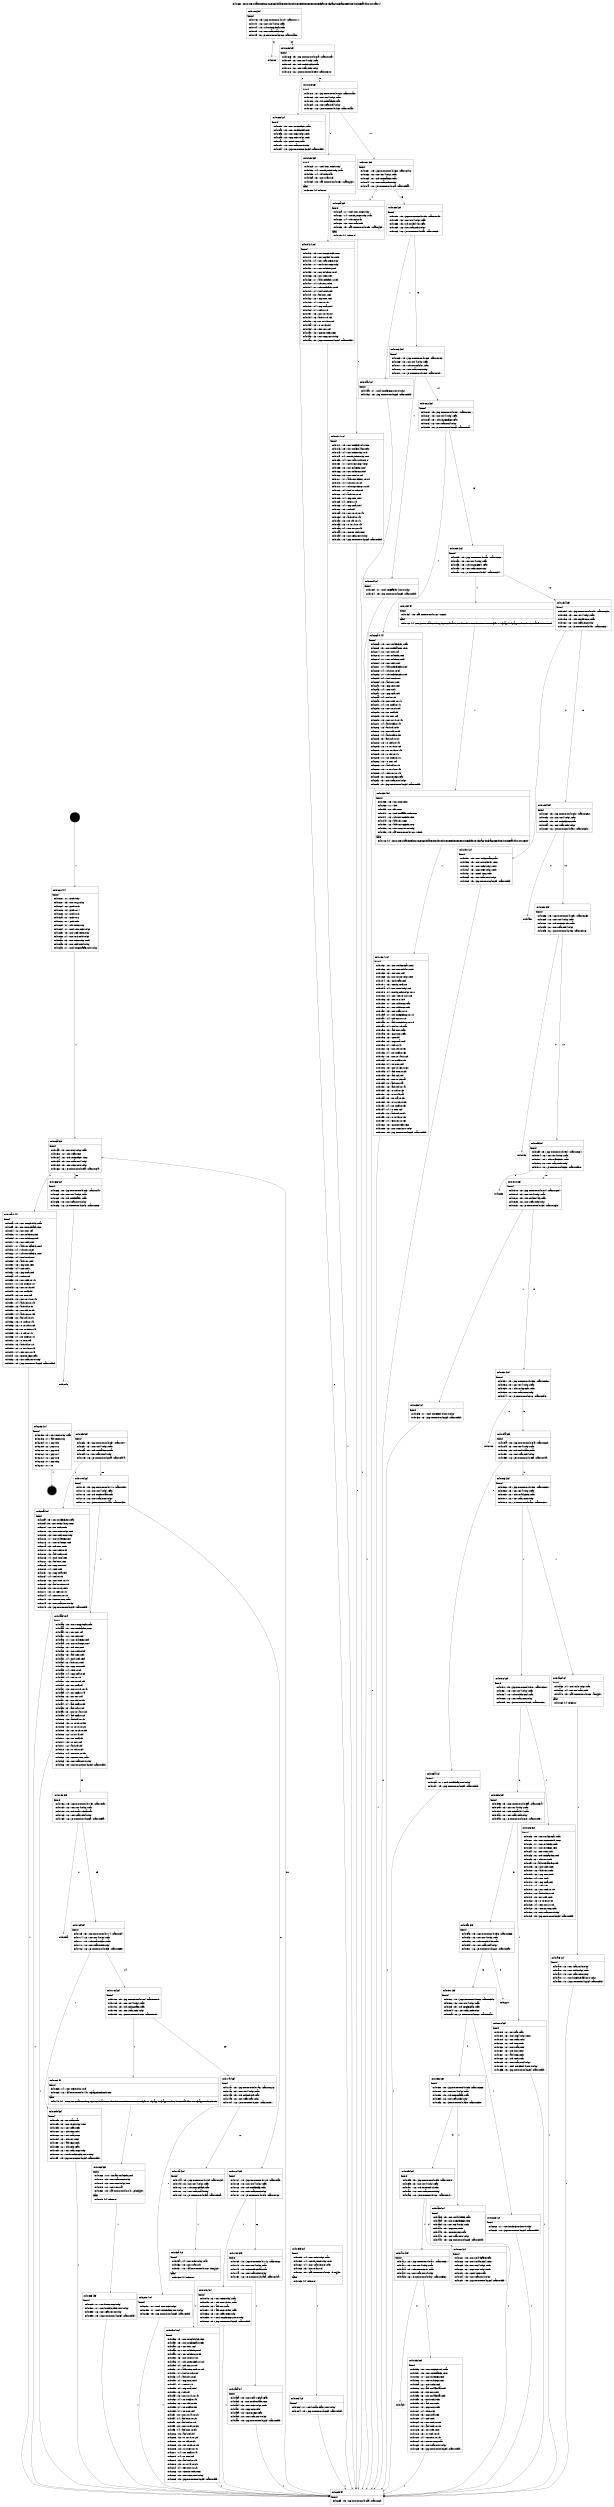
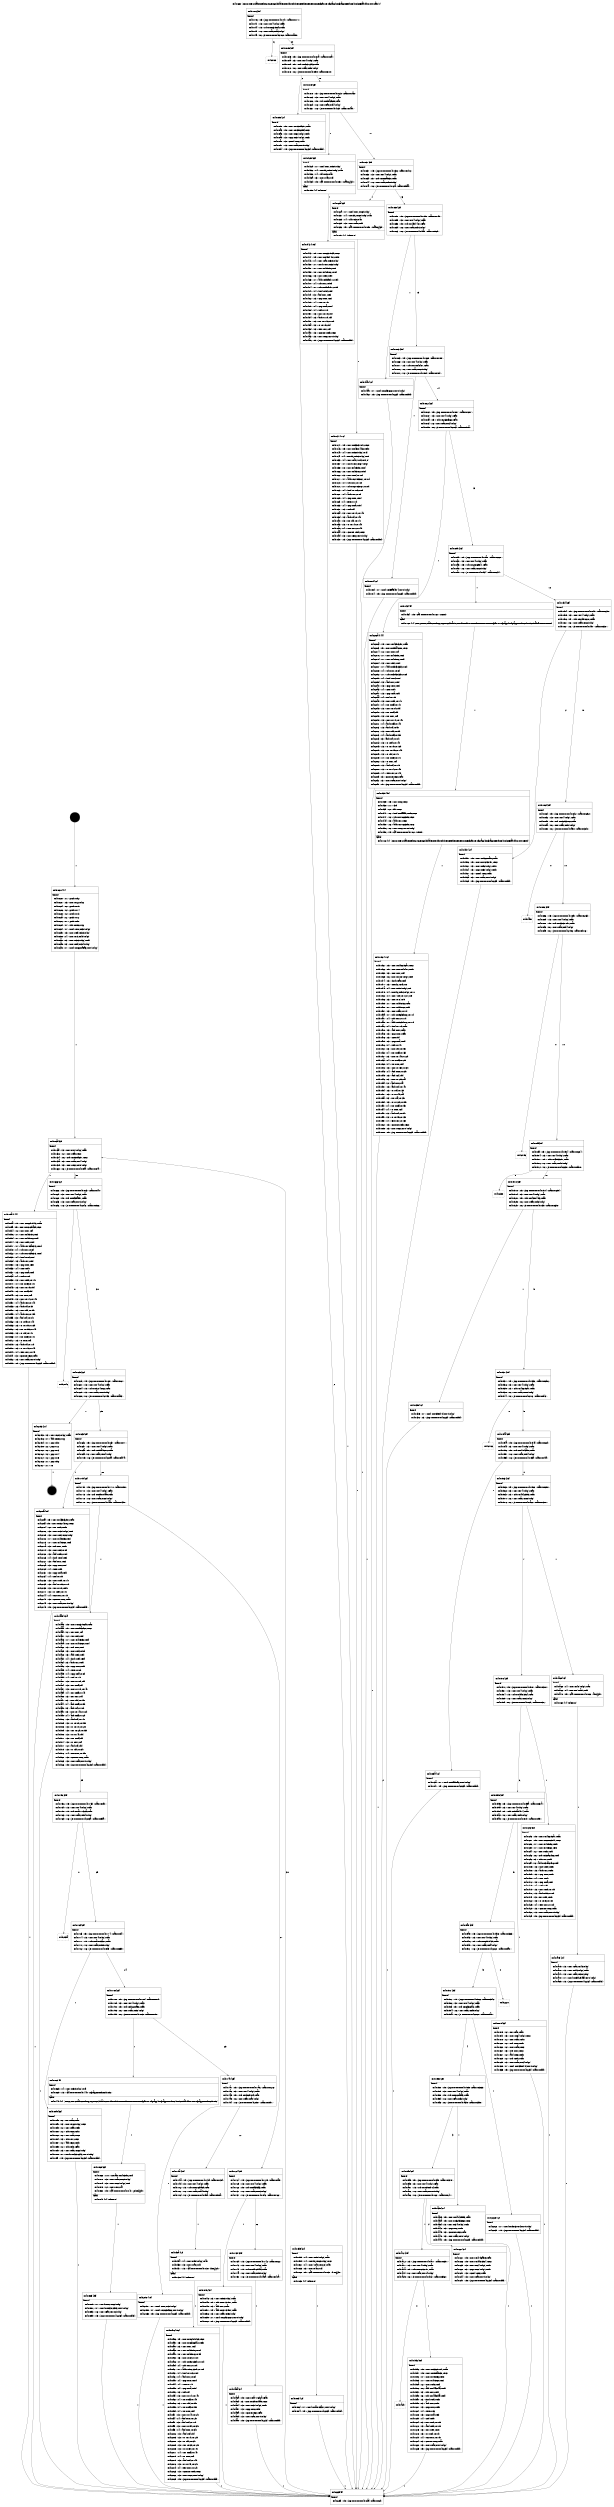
node "0x4016dc [22]": added
